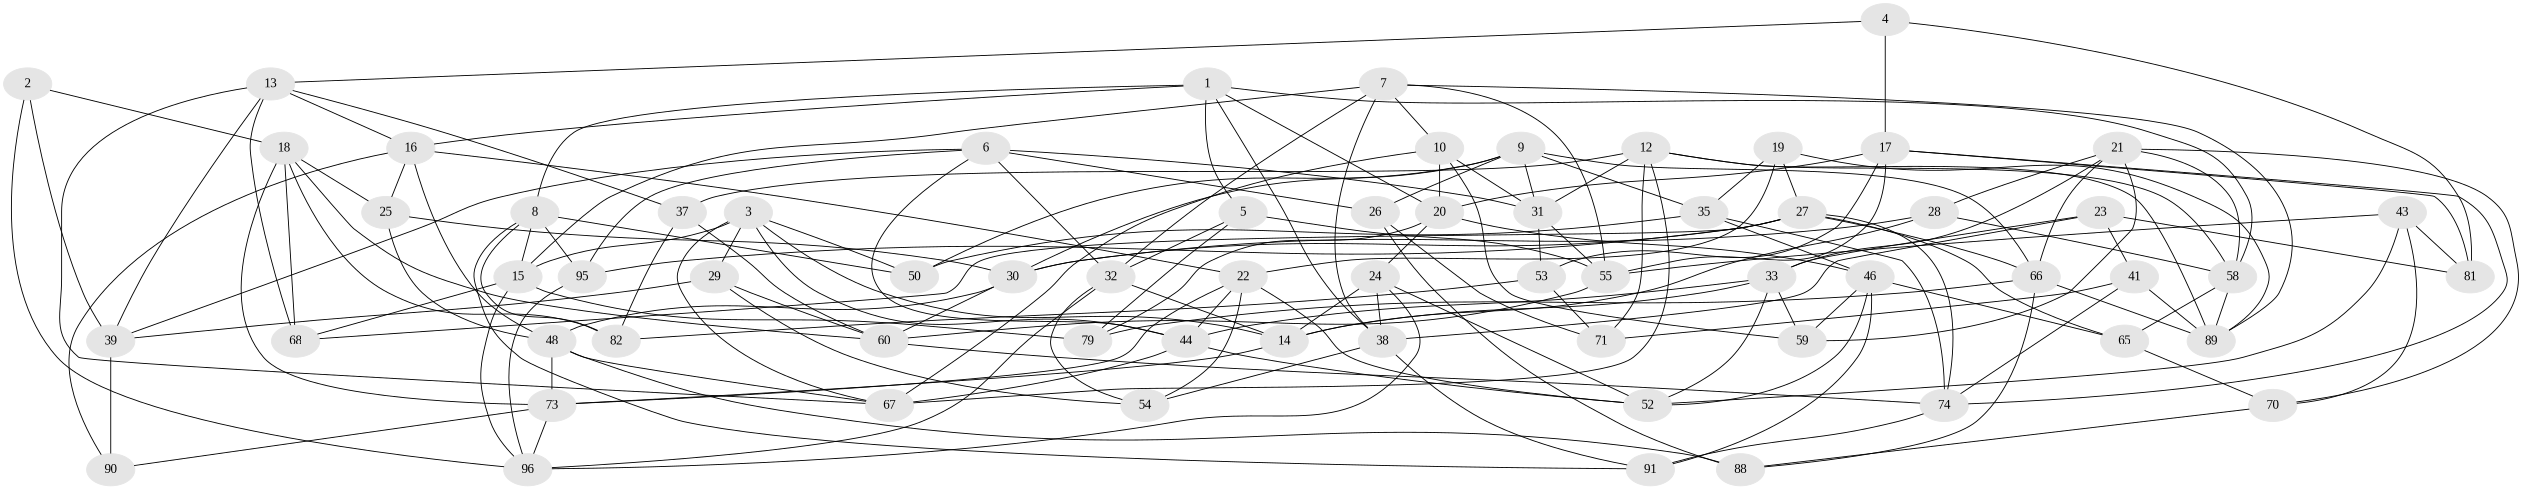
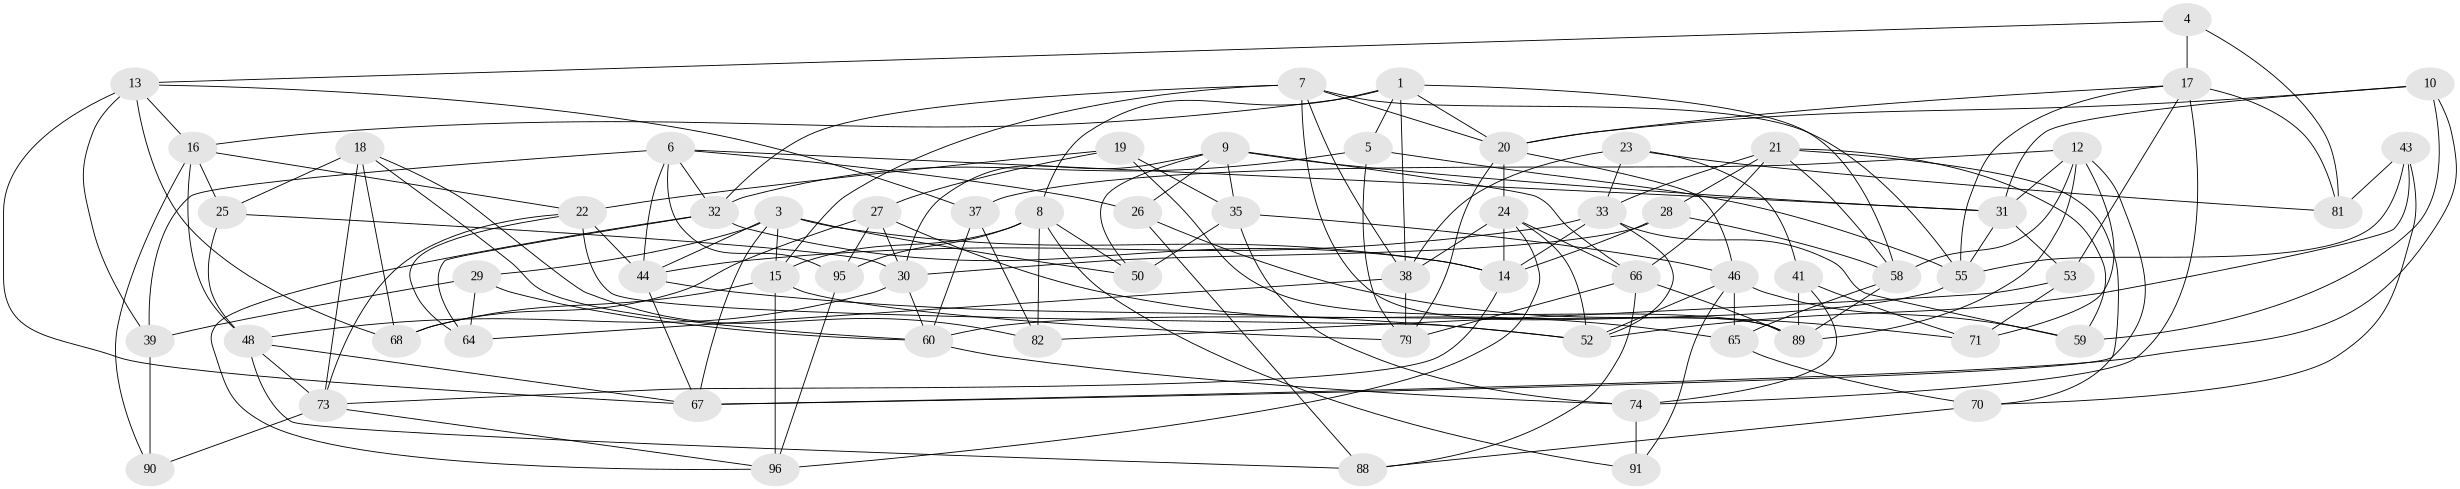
node "2": removed
edge "7" -- "10": now "7" -- "20"
edge "27" -- "66": now "24" -- "66"
edge "27" -- "74": removed
node "54": label "54" -> "64"
edge "38" -- "91": now "38" -- "79"
